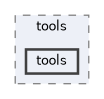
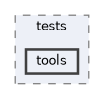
cluster "tools": label "tools" -> "tests"
